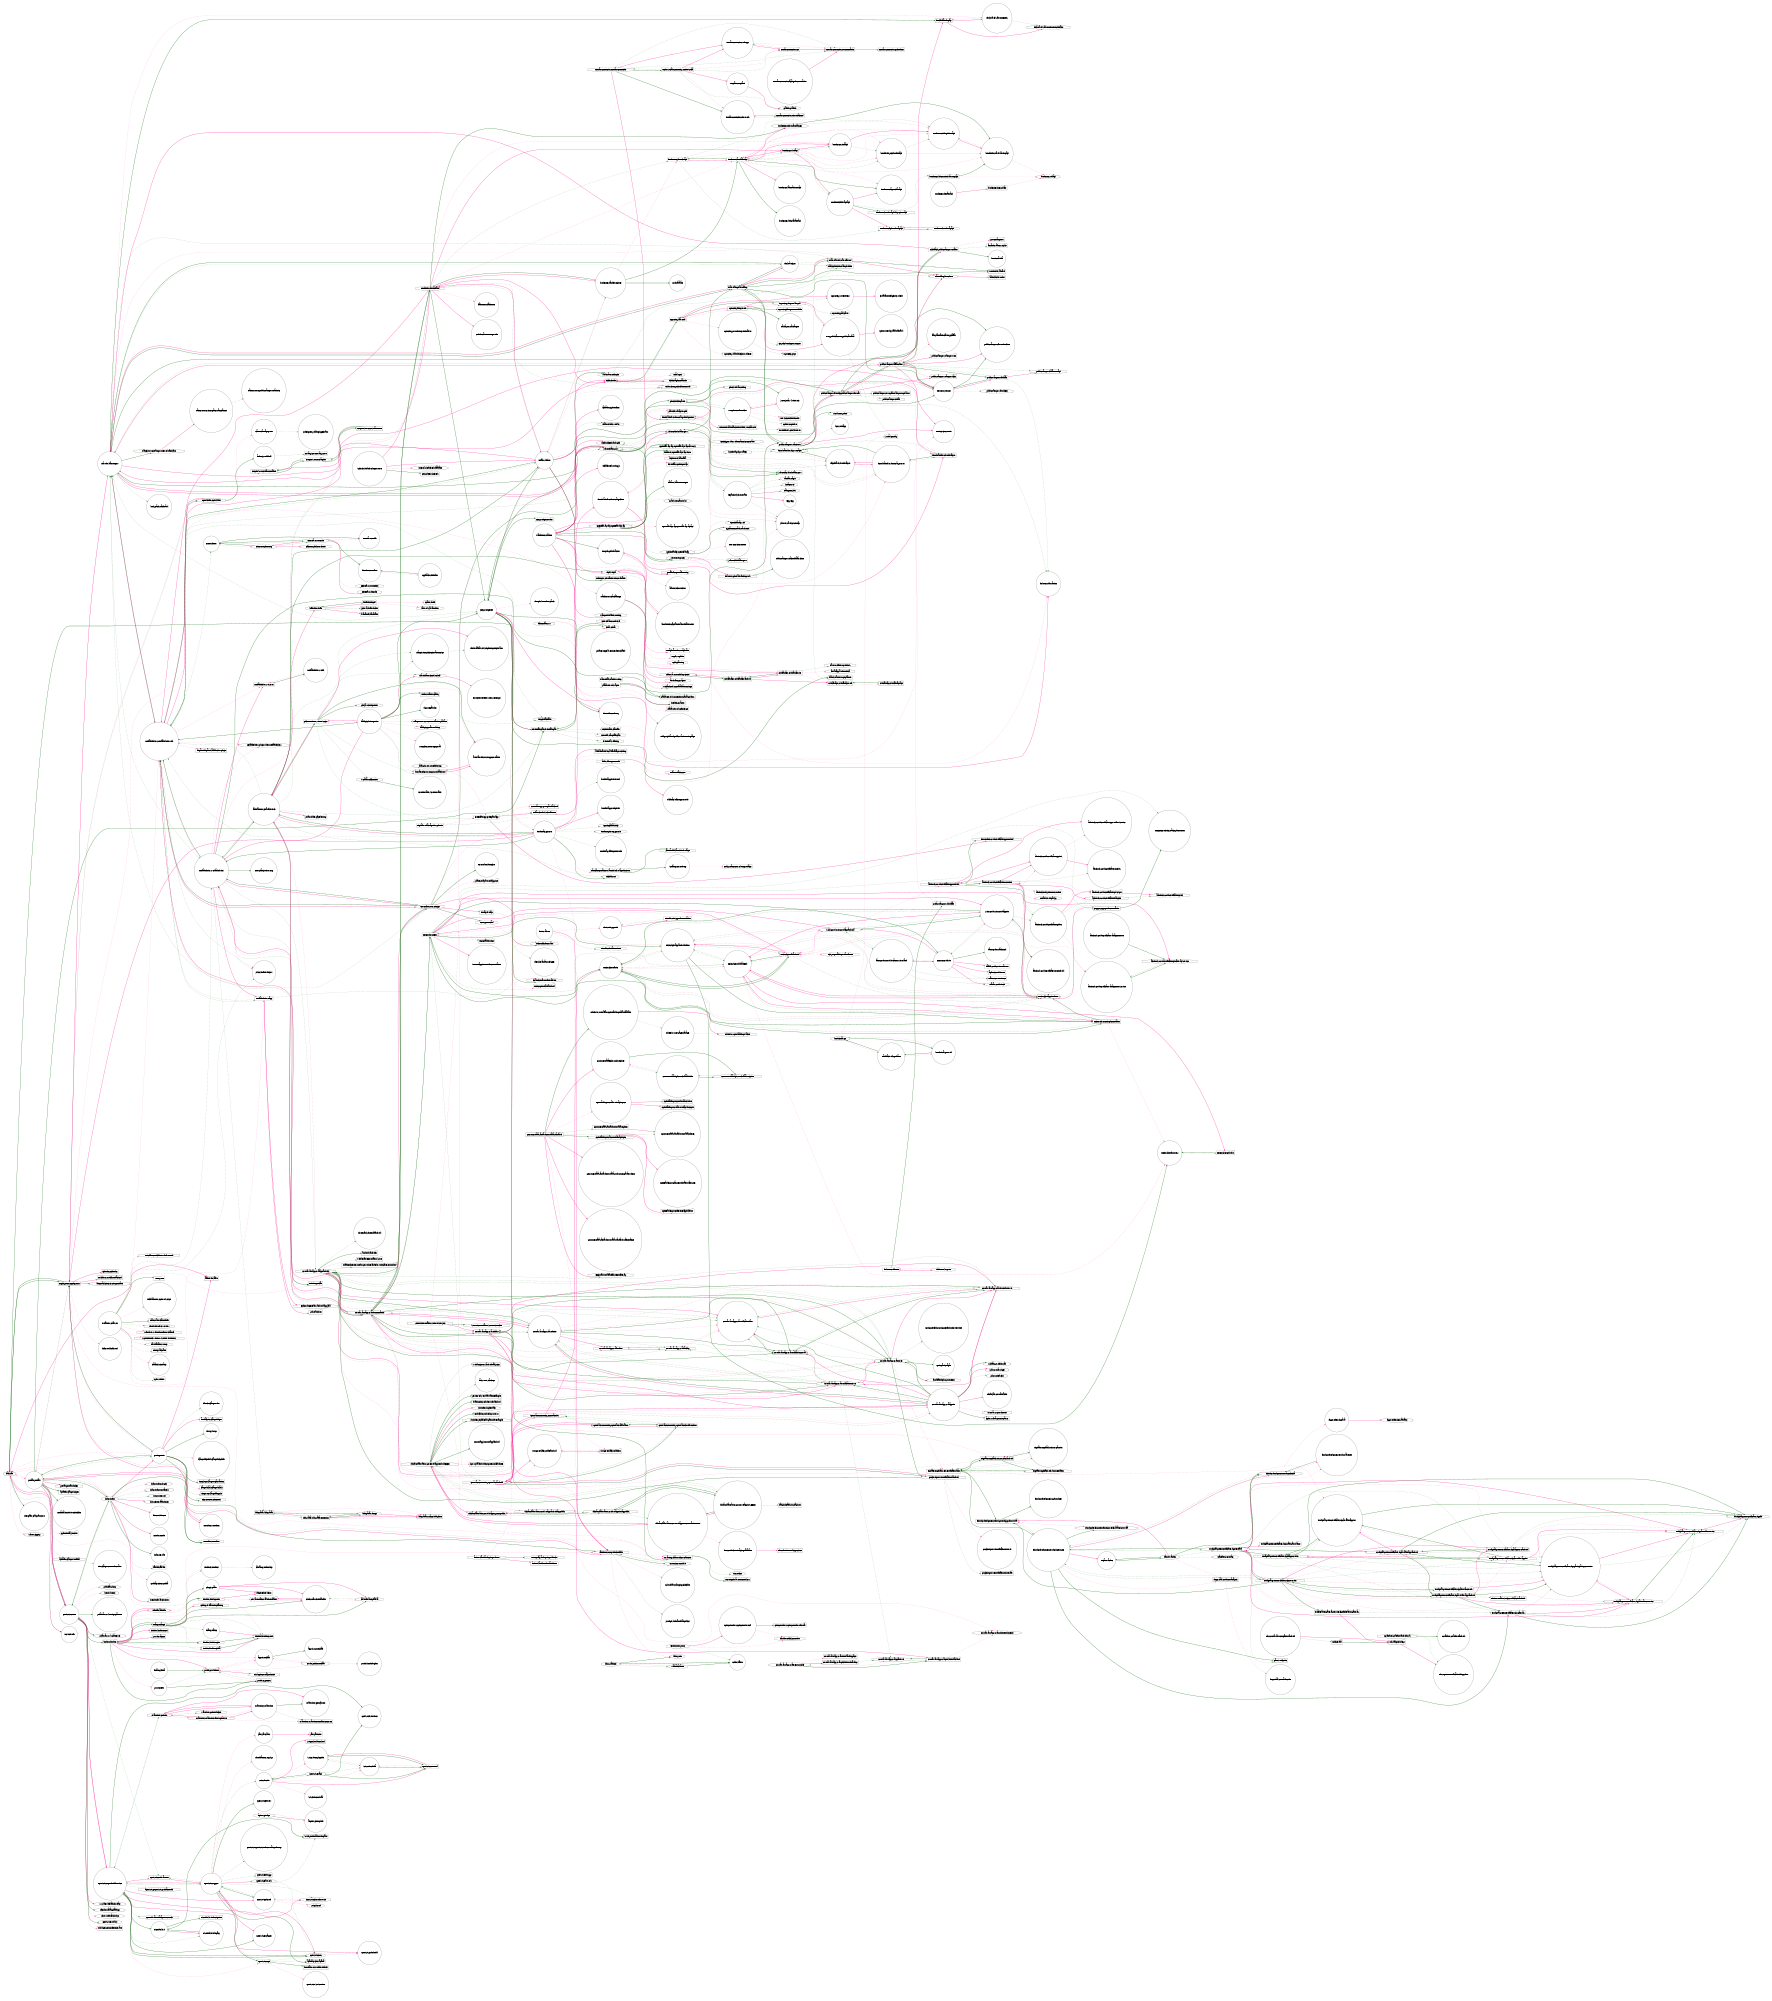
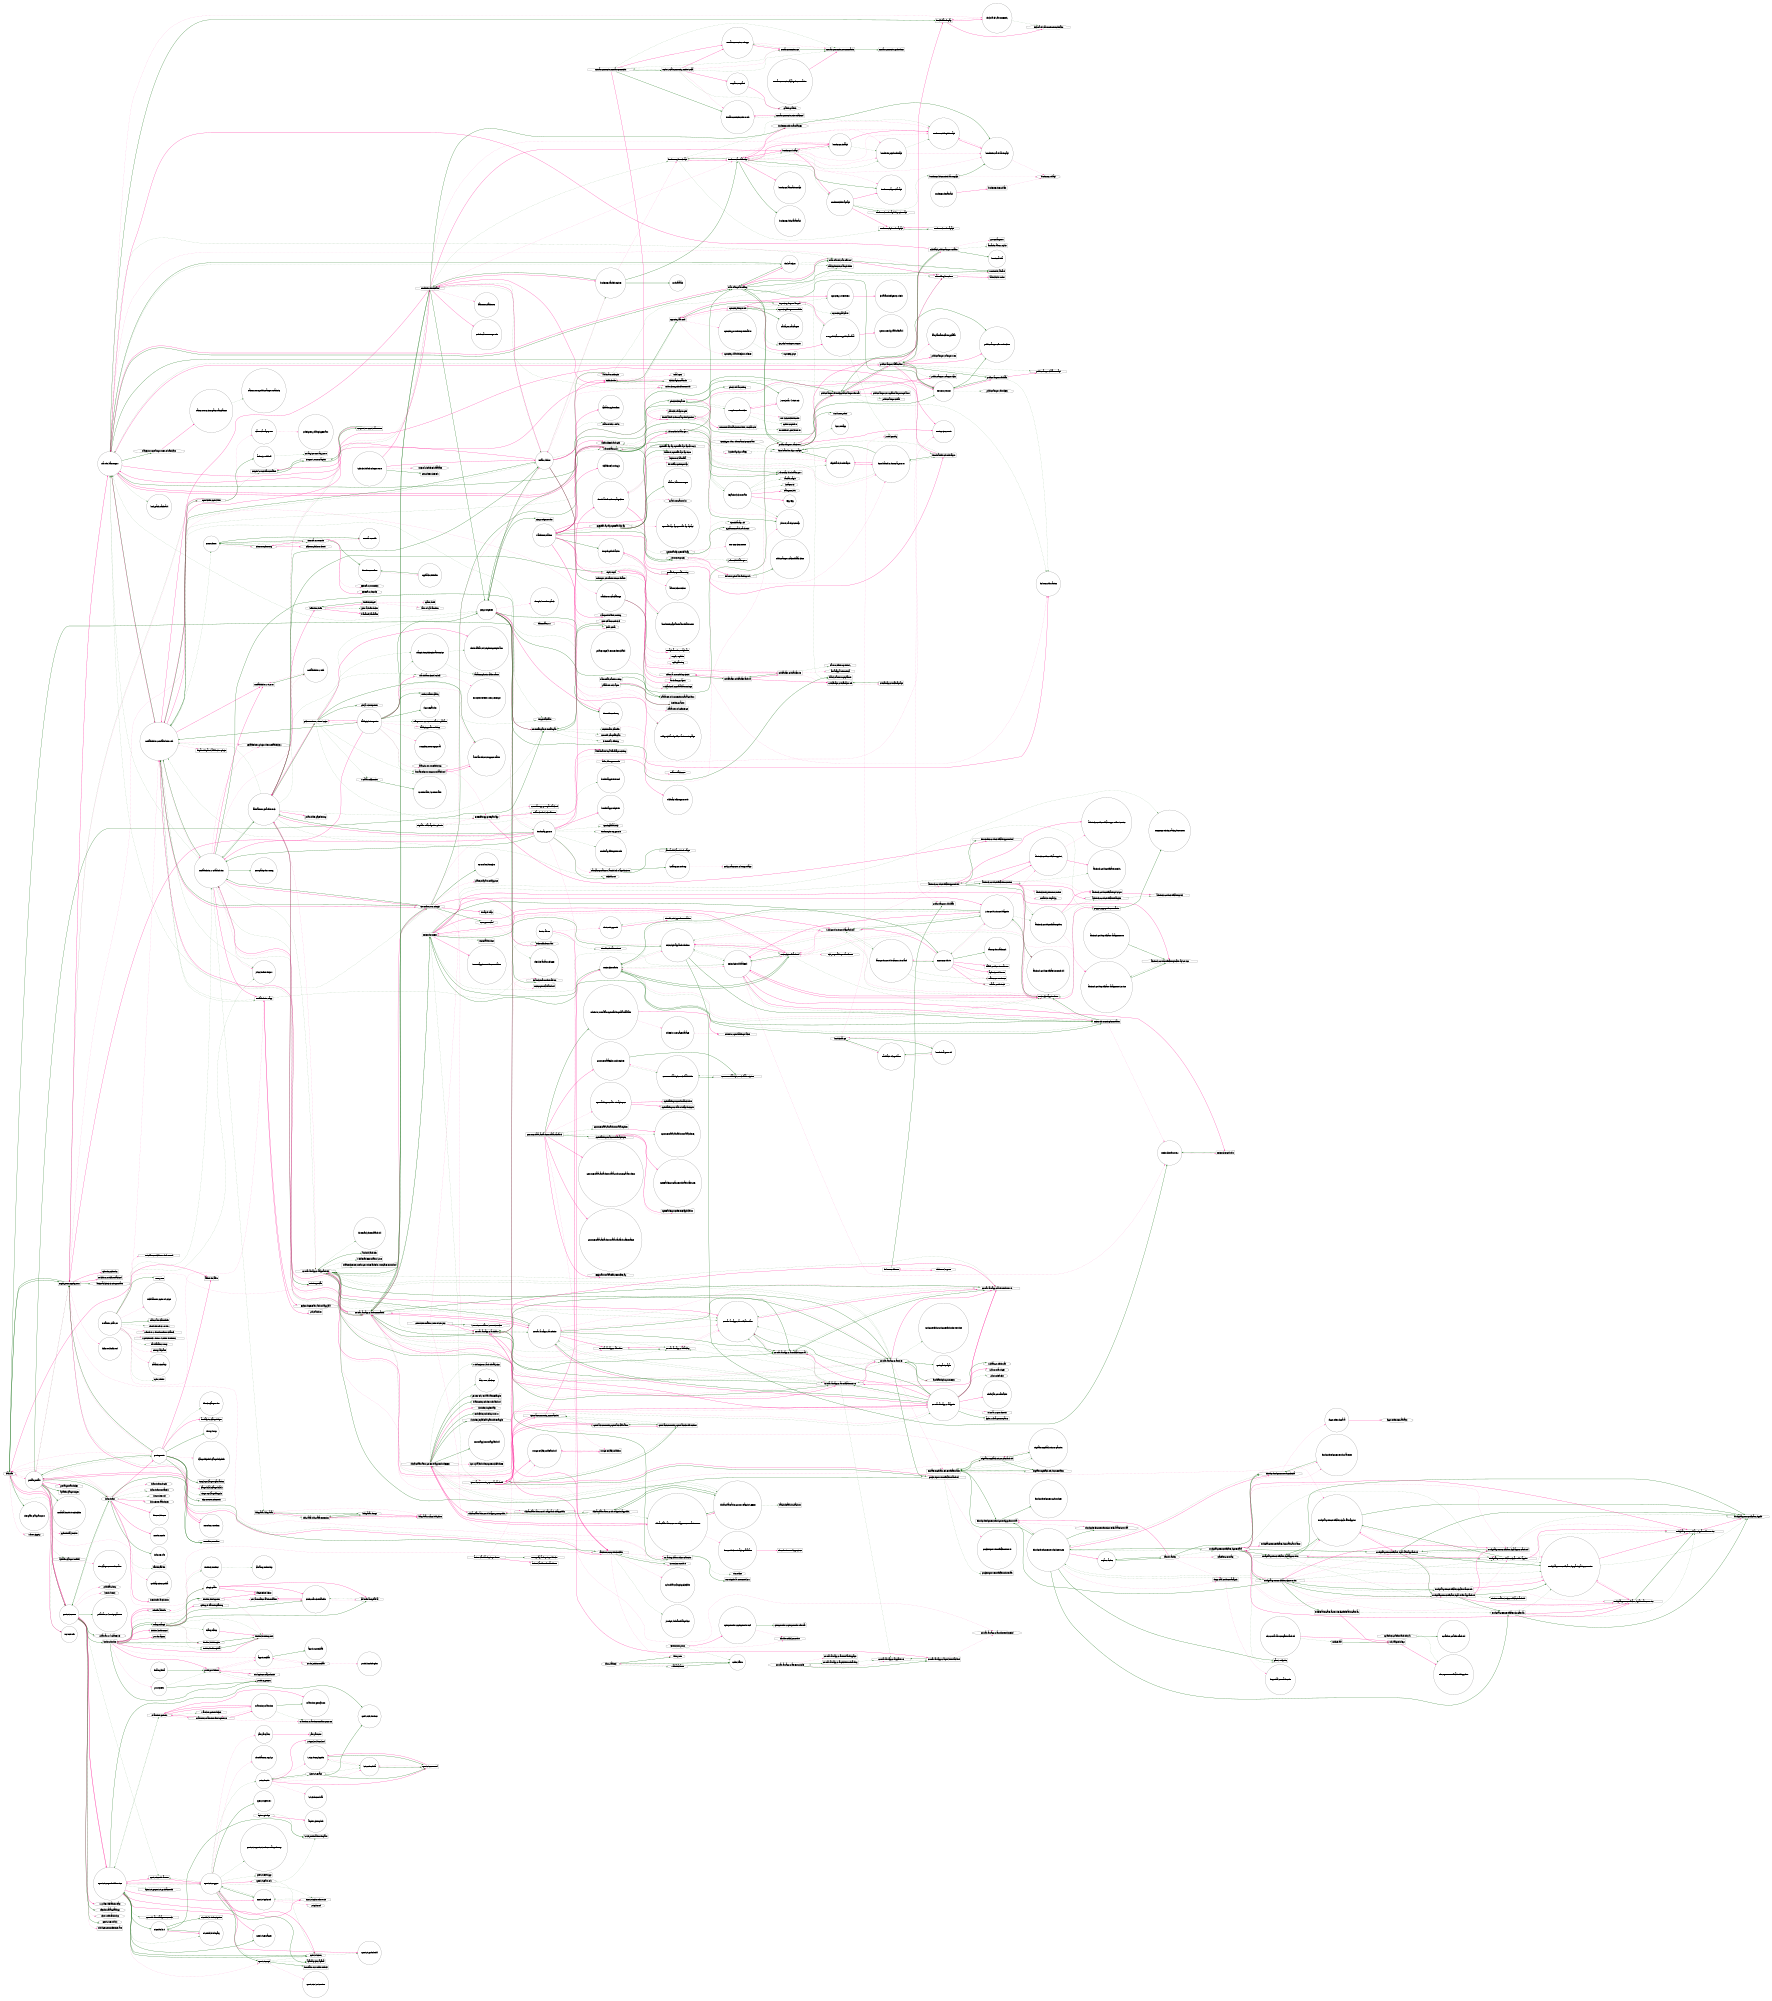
edge "juliuste/bahn.guru" -> "juliuste/travel-price-map": style dashed -> bold
node "bananensplit/tiss-cal-formatter": added
edge "martinhaunschmid/oeshell" -> "entwicklerkollektiv-wien/wiener-git": style bold -> dashed
edge "mediathekview/mediathekviewweb" -> "mediathekview/MServer": style dashed -> bold
node "entropia/tip-toi-reveng": label "entropia/tip-toi-reveng" -> "entropia/tip-der-reveng"
